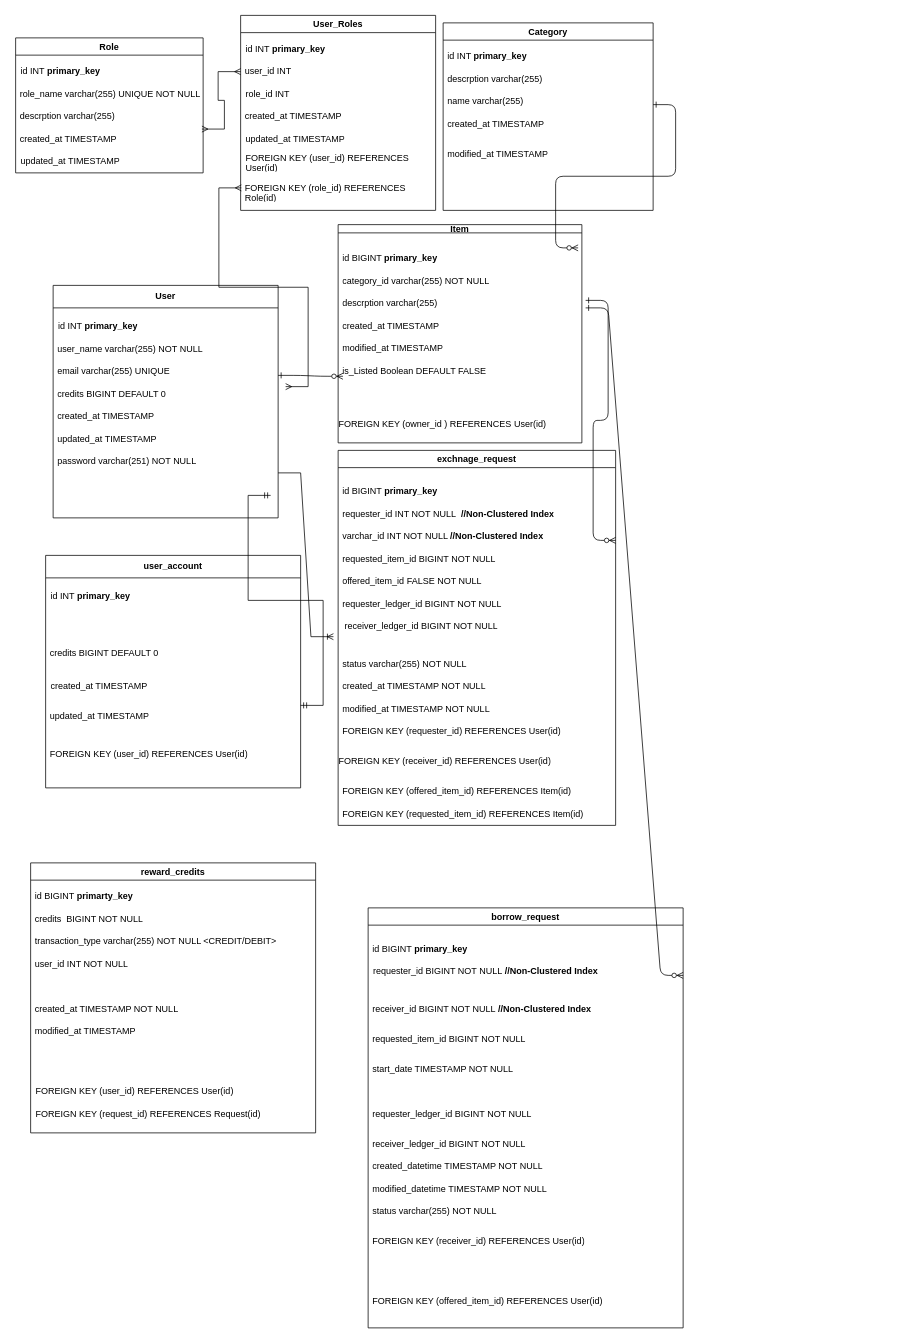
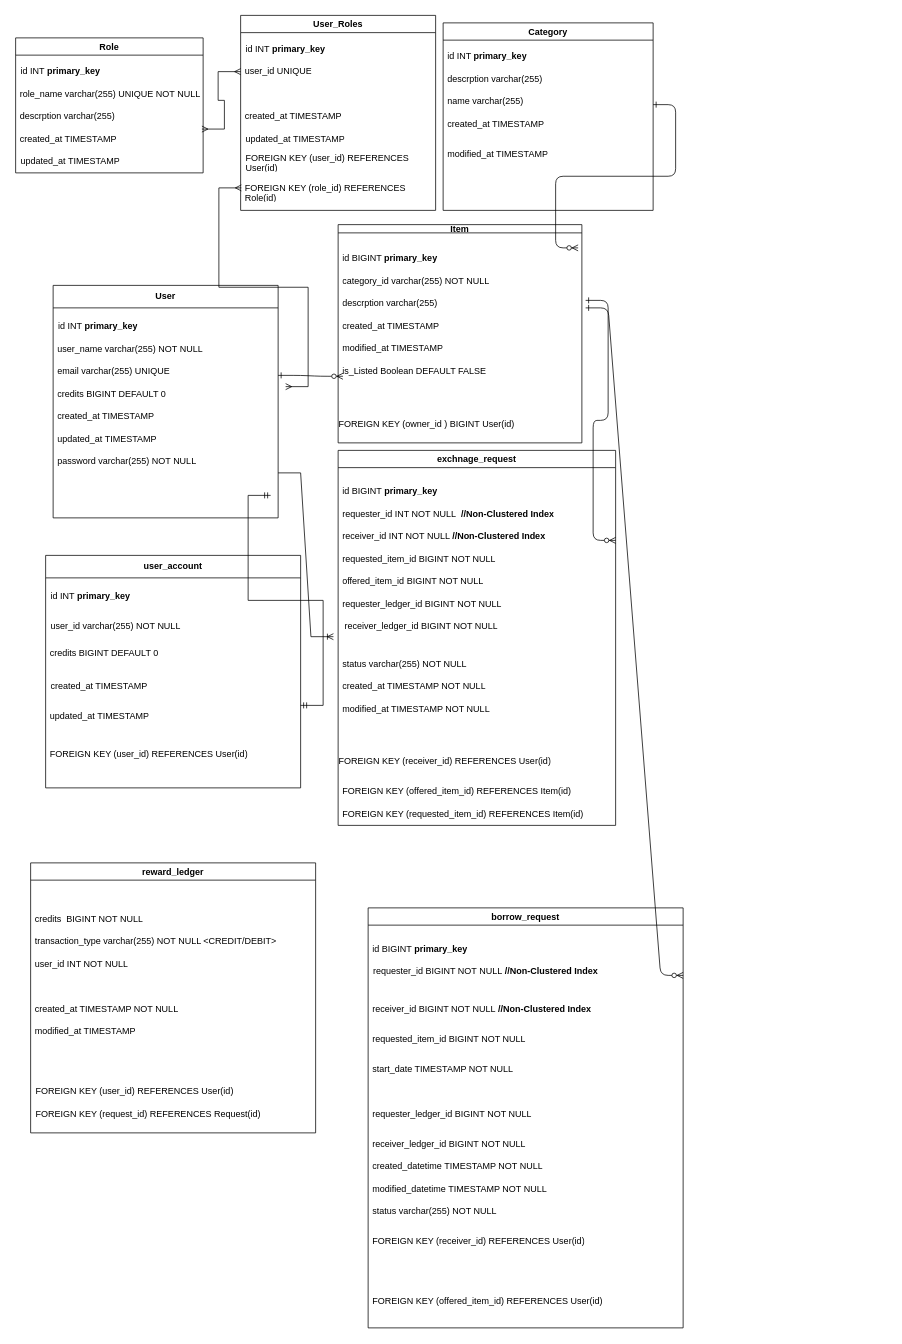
node "user_id INT": label "user_id INT" -> "user_id UNIQUE"
node "role_id INT": removed
node "FOREIGN KEY (owner_id ) REFERENCES User(id)": label "FOREIGN KEY (owner_id ) REFERENCES User(id)" -> "FOREIGN KEY (owner_id ) BIGINT User(id)"
node "password varchar(251) NOT NULL": label "password varchar(251) NOT NULL" -> "password varchar(255) NOT NULL"
node "varchar_id INT NOT NULL //Non-Clustered Index": label "varchar_id INT NOT NULL //Non-Clustered Index" -> "receiver_id INT NOT NULL //Non-Clustered Index"
node "offered_item_id FALSE NOT NULL": label "offered_item_id FALSE NOT NULL" -> "offered_item_id BIGINT NOT NULL"
node "user_id varchar(255) NOT NULL": added
node "FOREIGN KEY (requester_id) REFERENCES User(id)": removed
node "reward_credits": label "reward_credits" -> "reward_ledger"
node "id BIGINT primarty_key": removed
